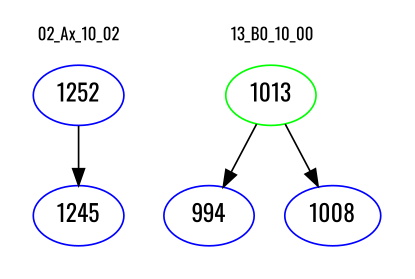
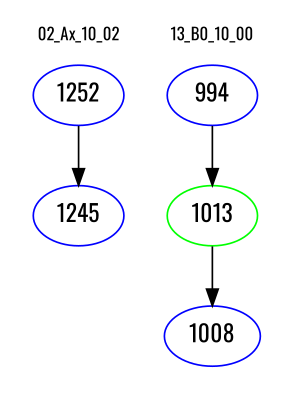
edge "1013" -> "994": reversed
